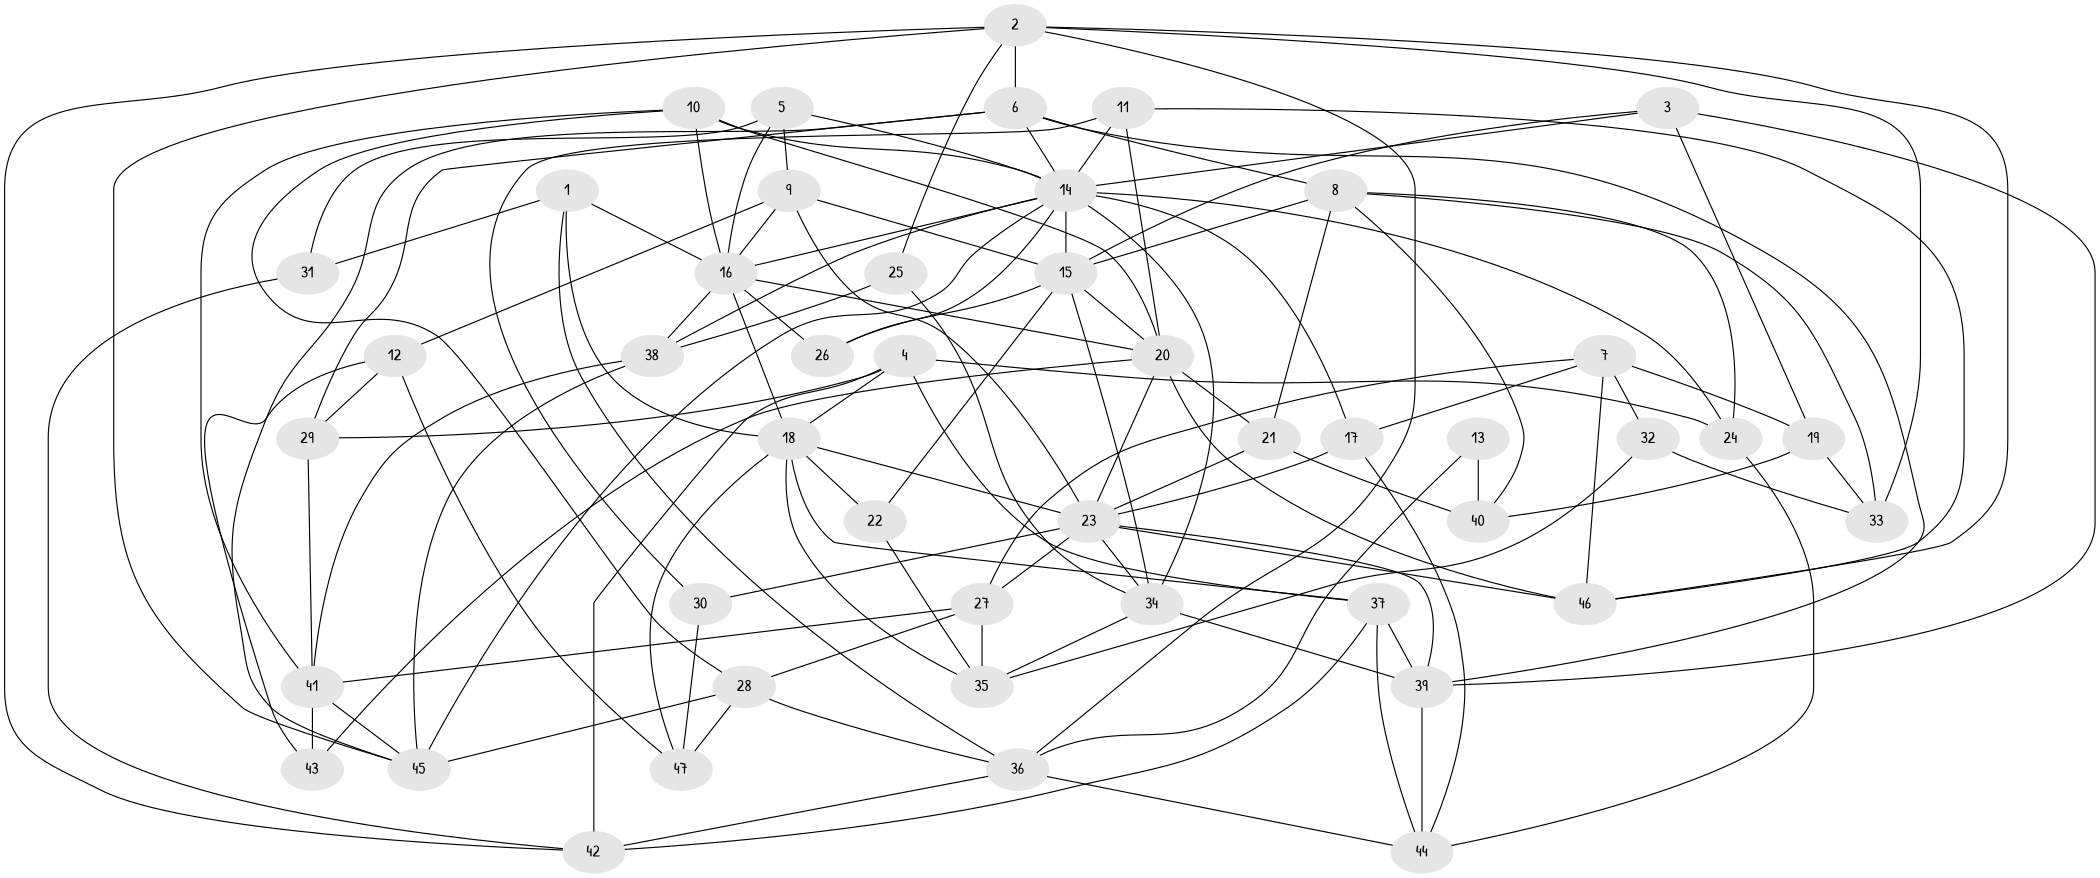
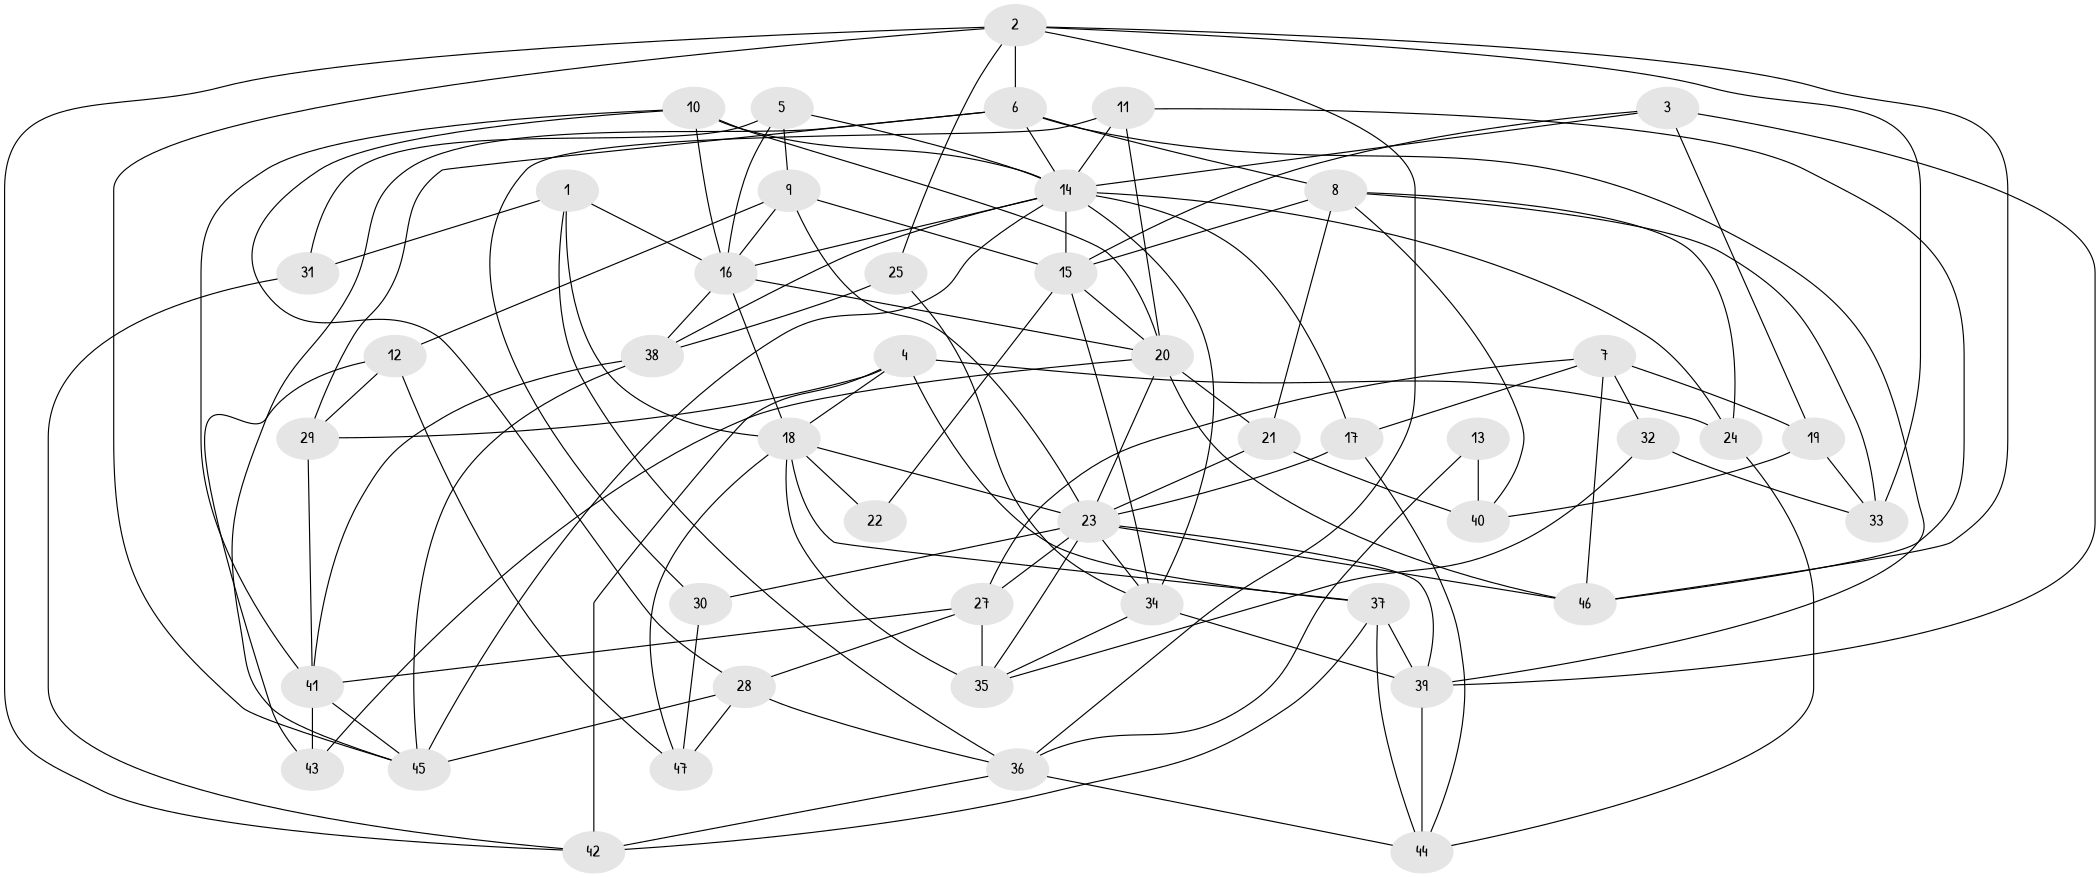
node "26": removed
edge "22" -- "35": now "23" -- "35"
